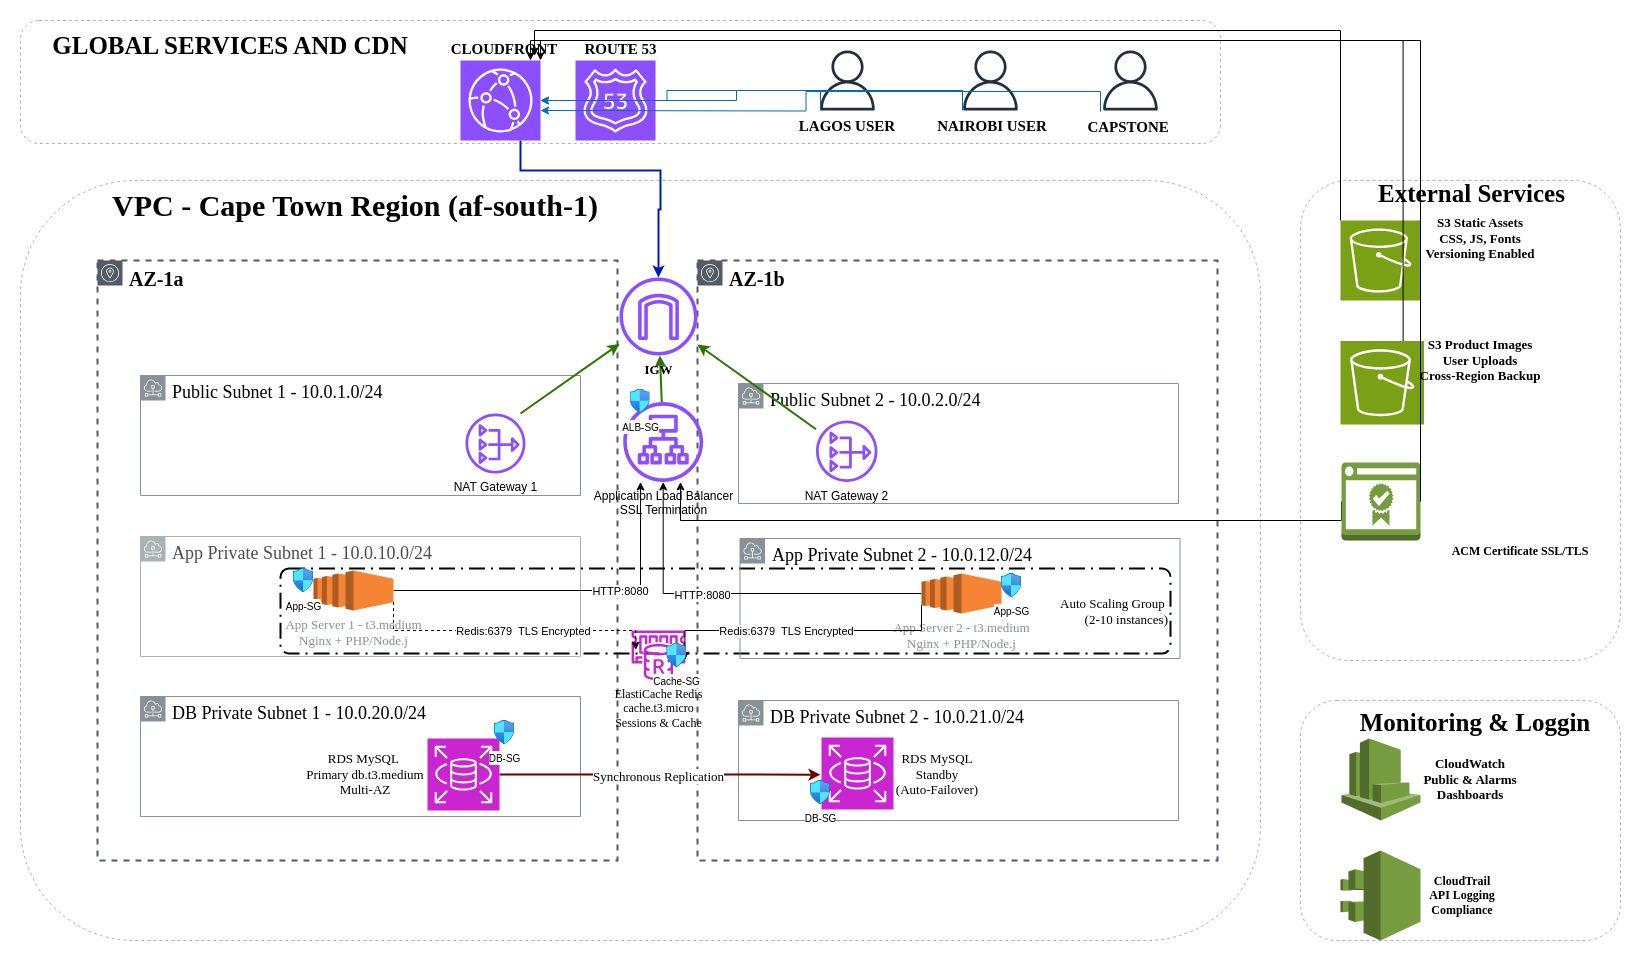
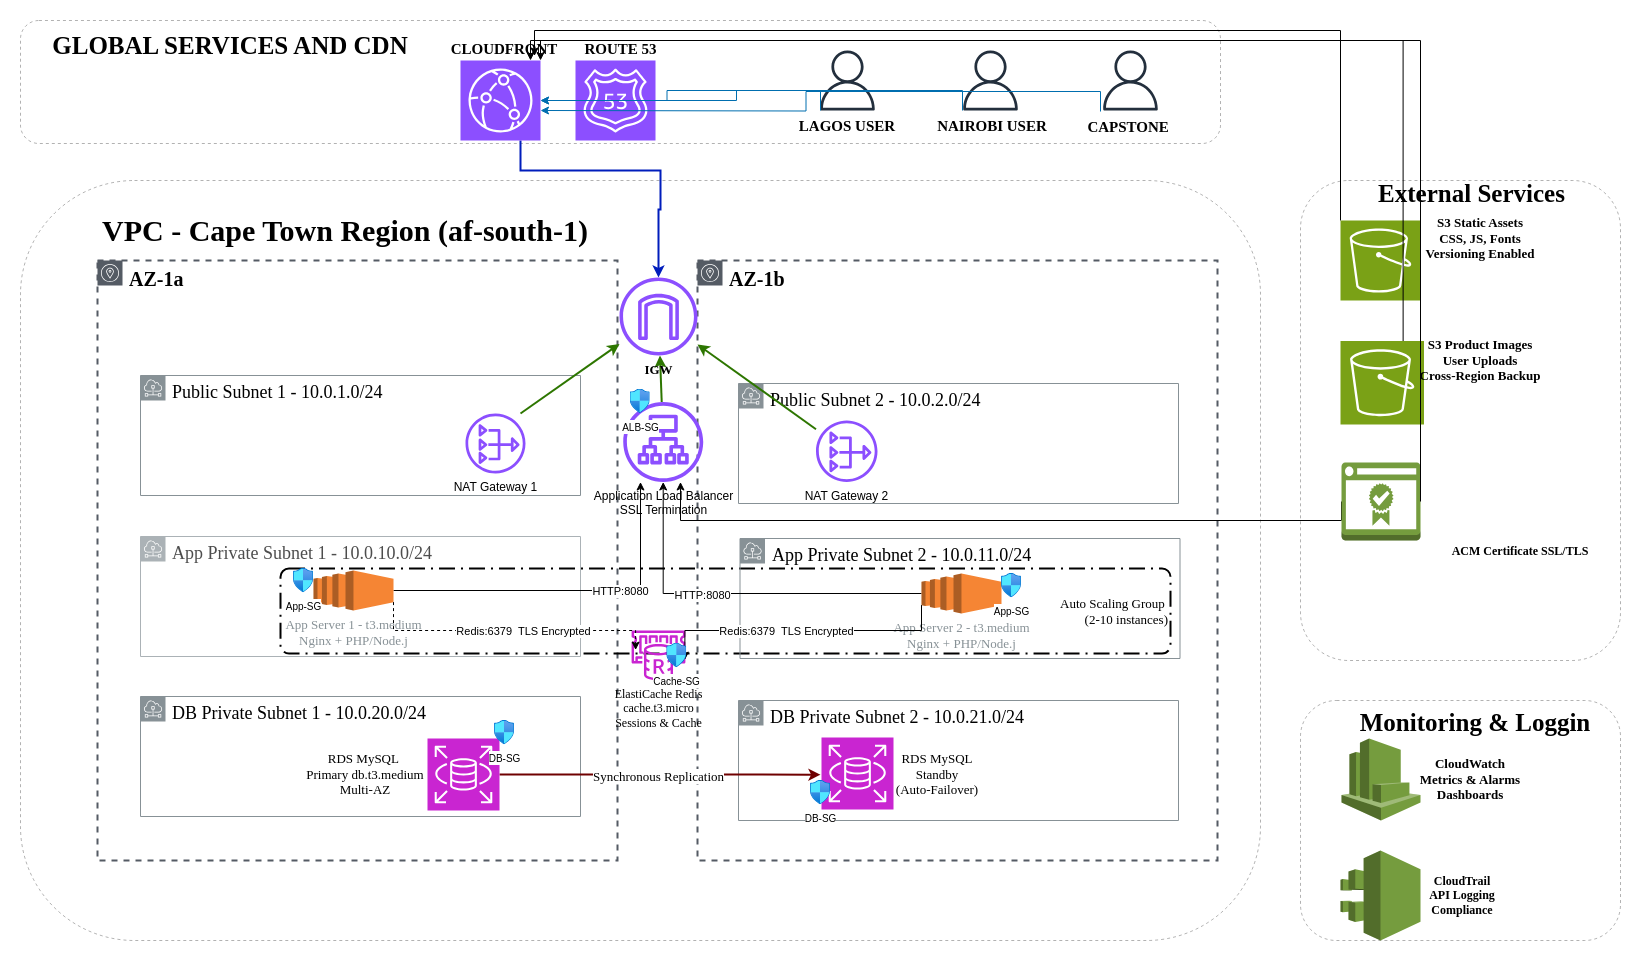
node "VPC - Cape Town Region (af-south-1)": moved (356, 206) -> (346, 231)
node "App Private Subnet 2 - 10.0.12.0/24": label "App Private Subnet 2 - 10.0.12.0/24" -> "App Private Subnet 2 - 10.0.11.0/24"
node "CloudWatch Public & Alarms Dashboards": label "CloudWatch Public & Alarms Dashboards" -> "CloudWatch Metrics & Alarms Dashboards"
